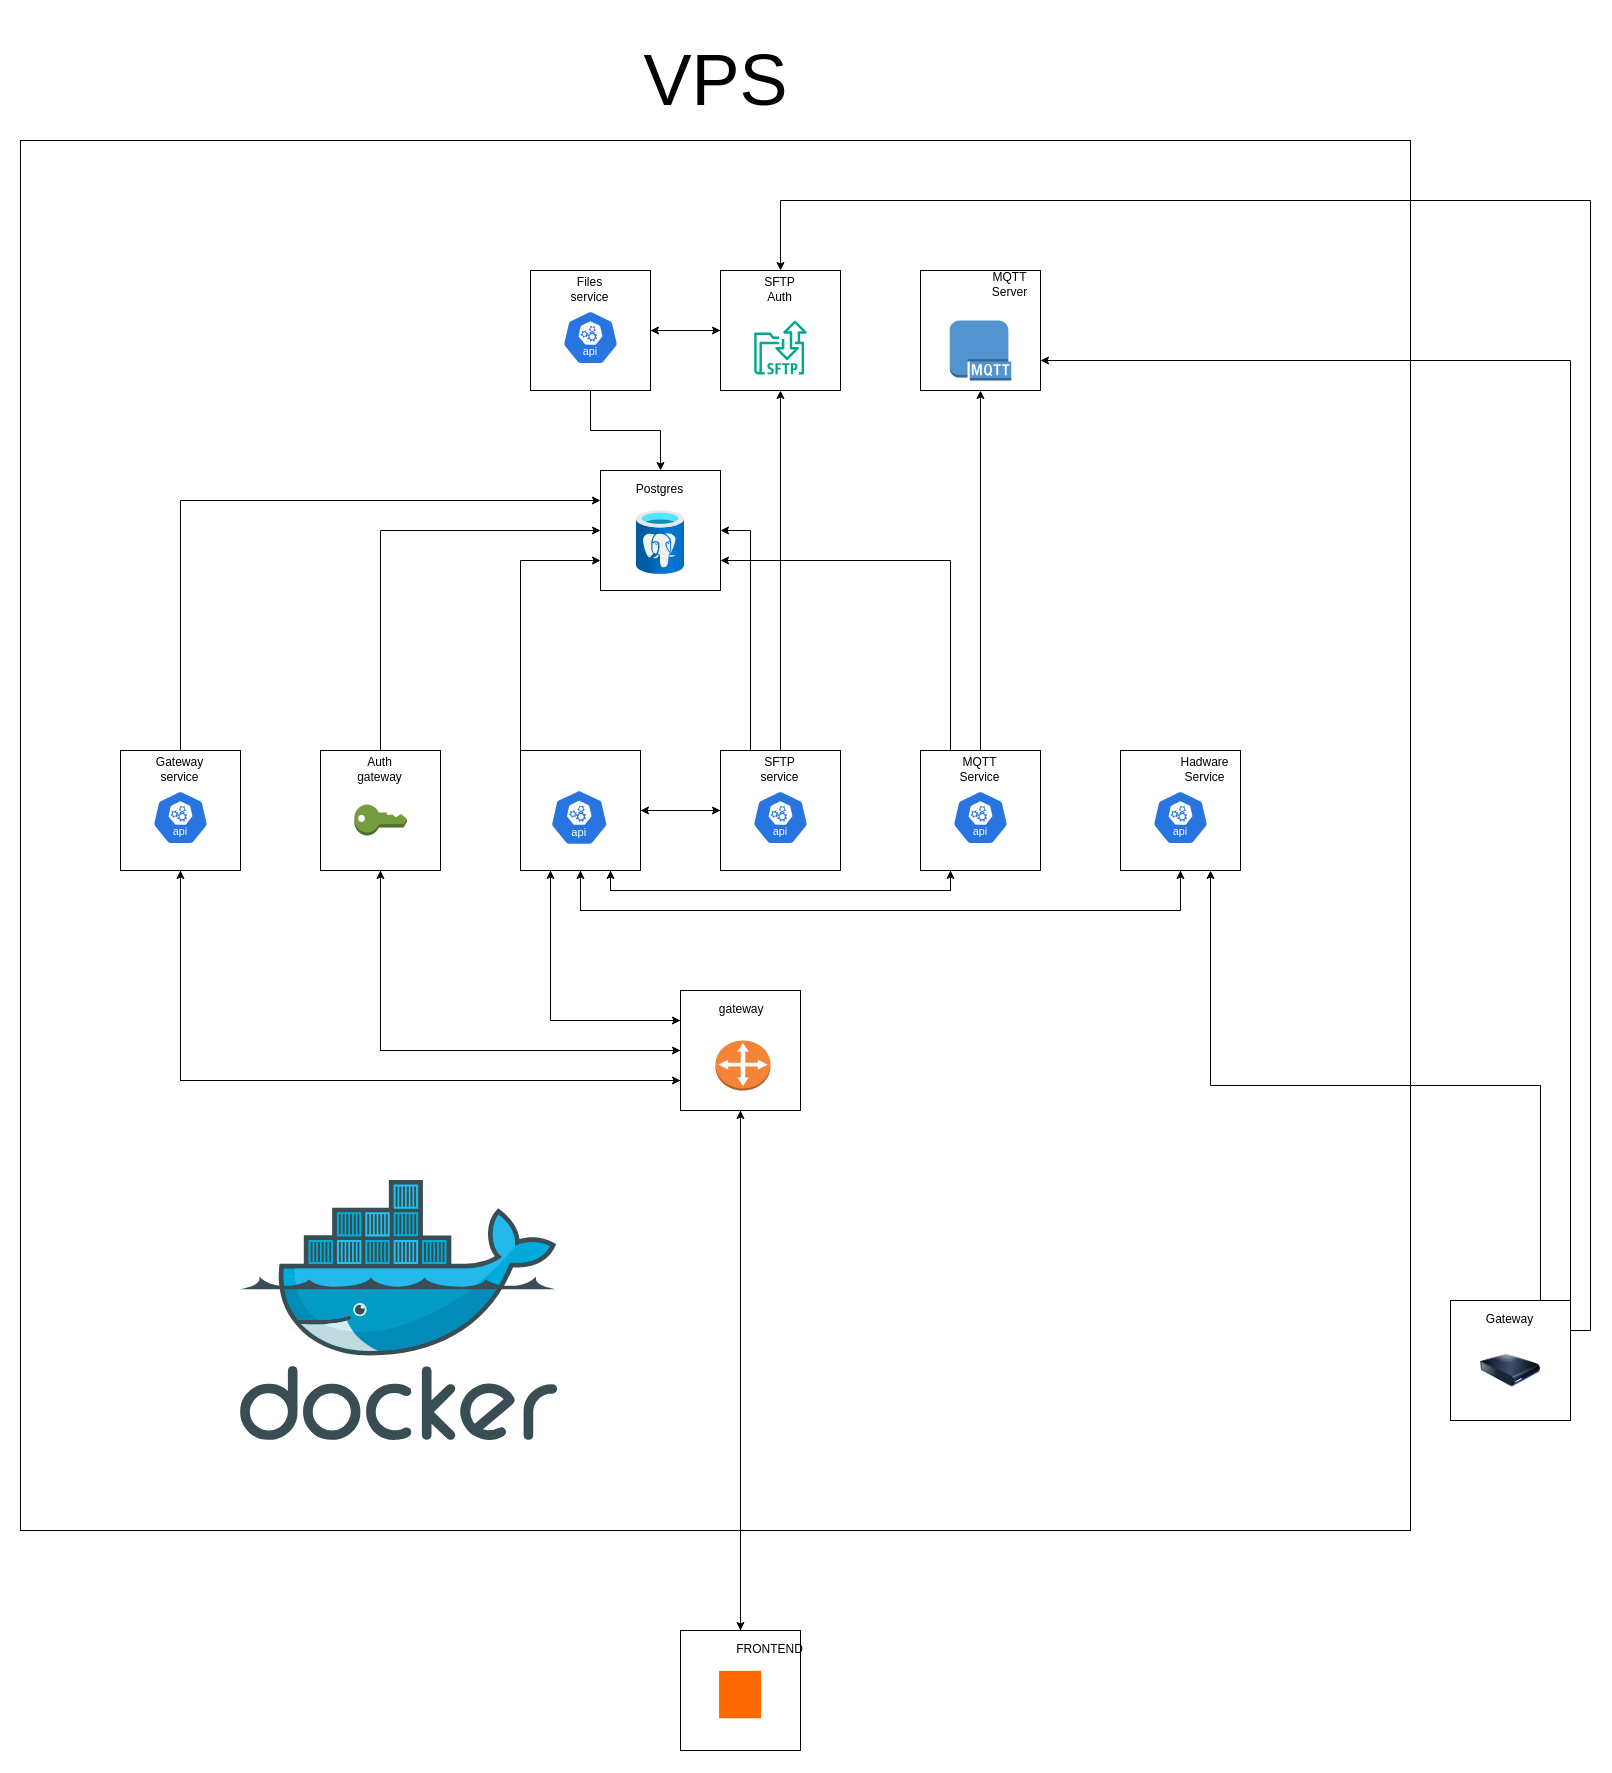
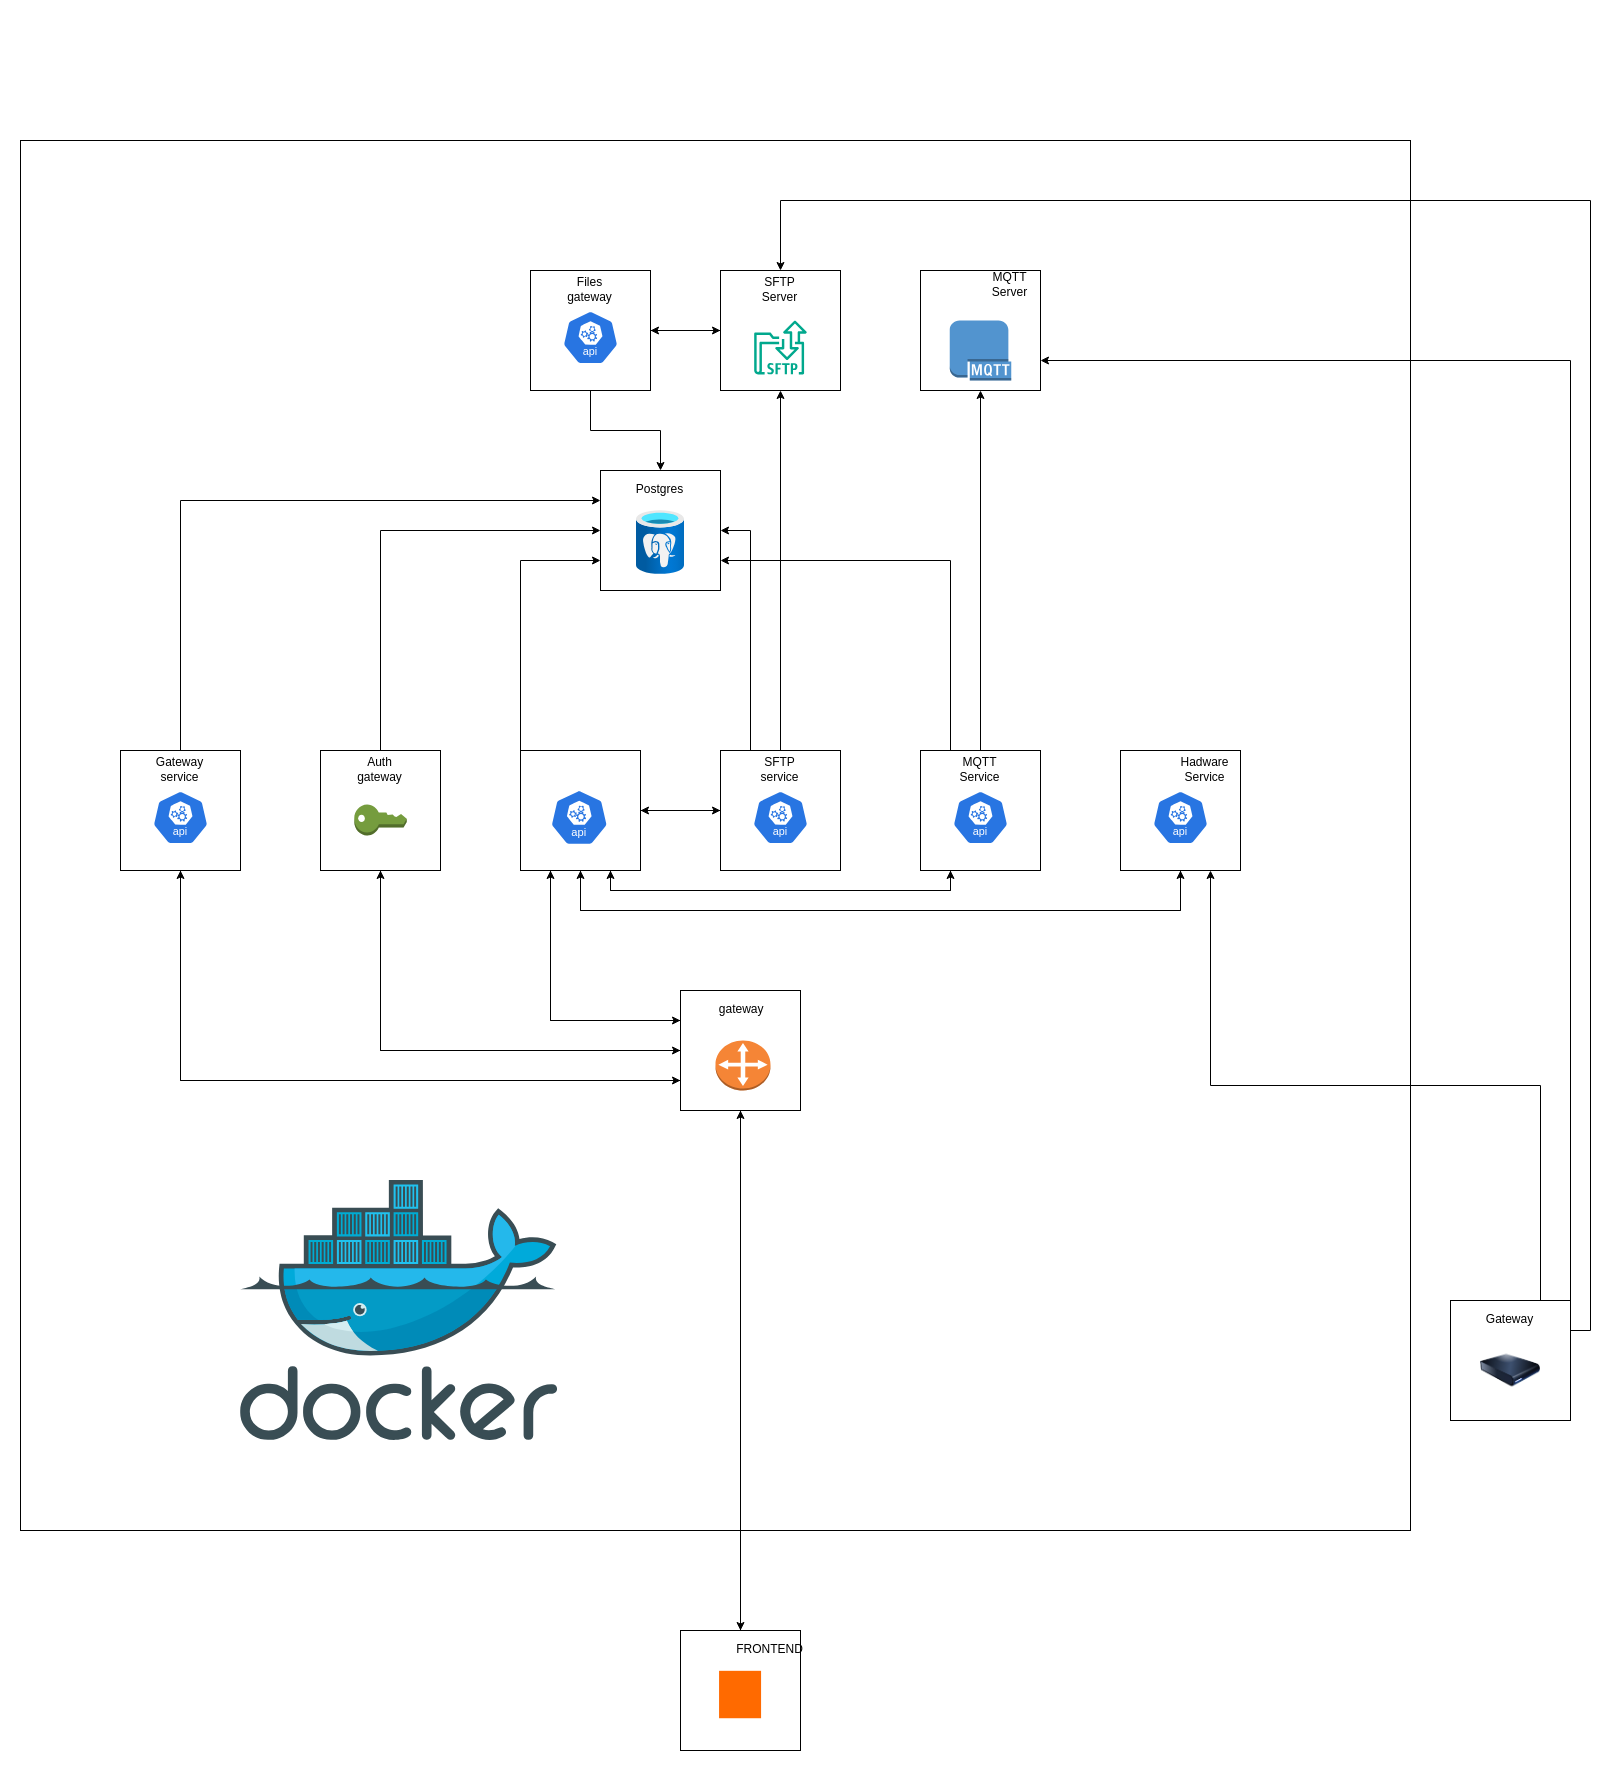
node "VPS": removed
node "Files service": label "Files service" -> "Files gateway"
node "SFTP Auth": label "SFTP Auth" -> "SFTP Server"
